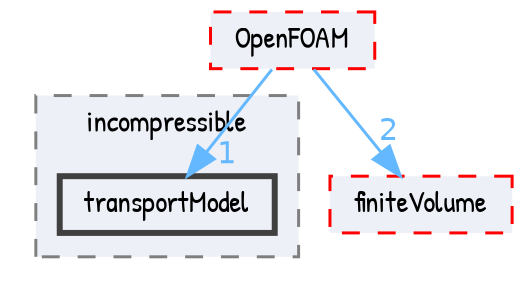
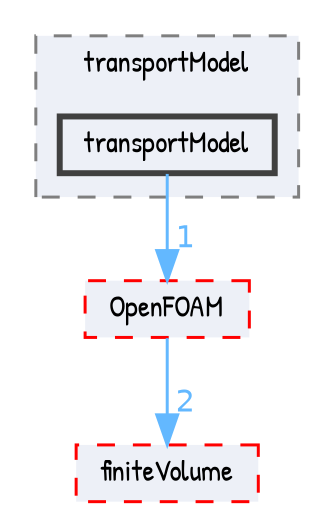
edge "OpenFOAM" -> "transportModel": reversed
cluster "incompressible": label "incompressible" -> "transportModel"
